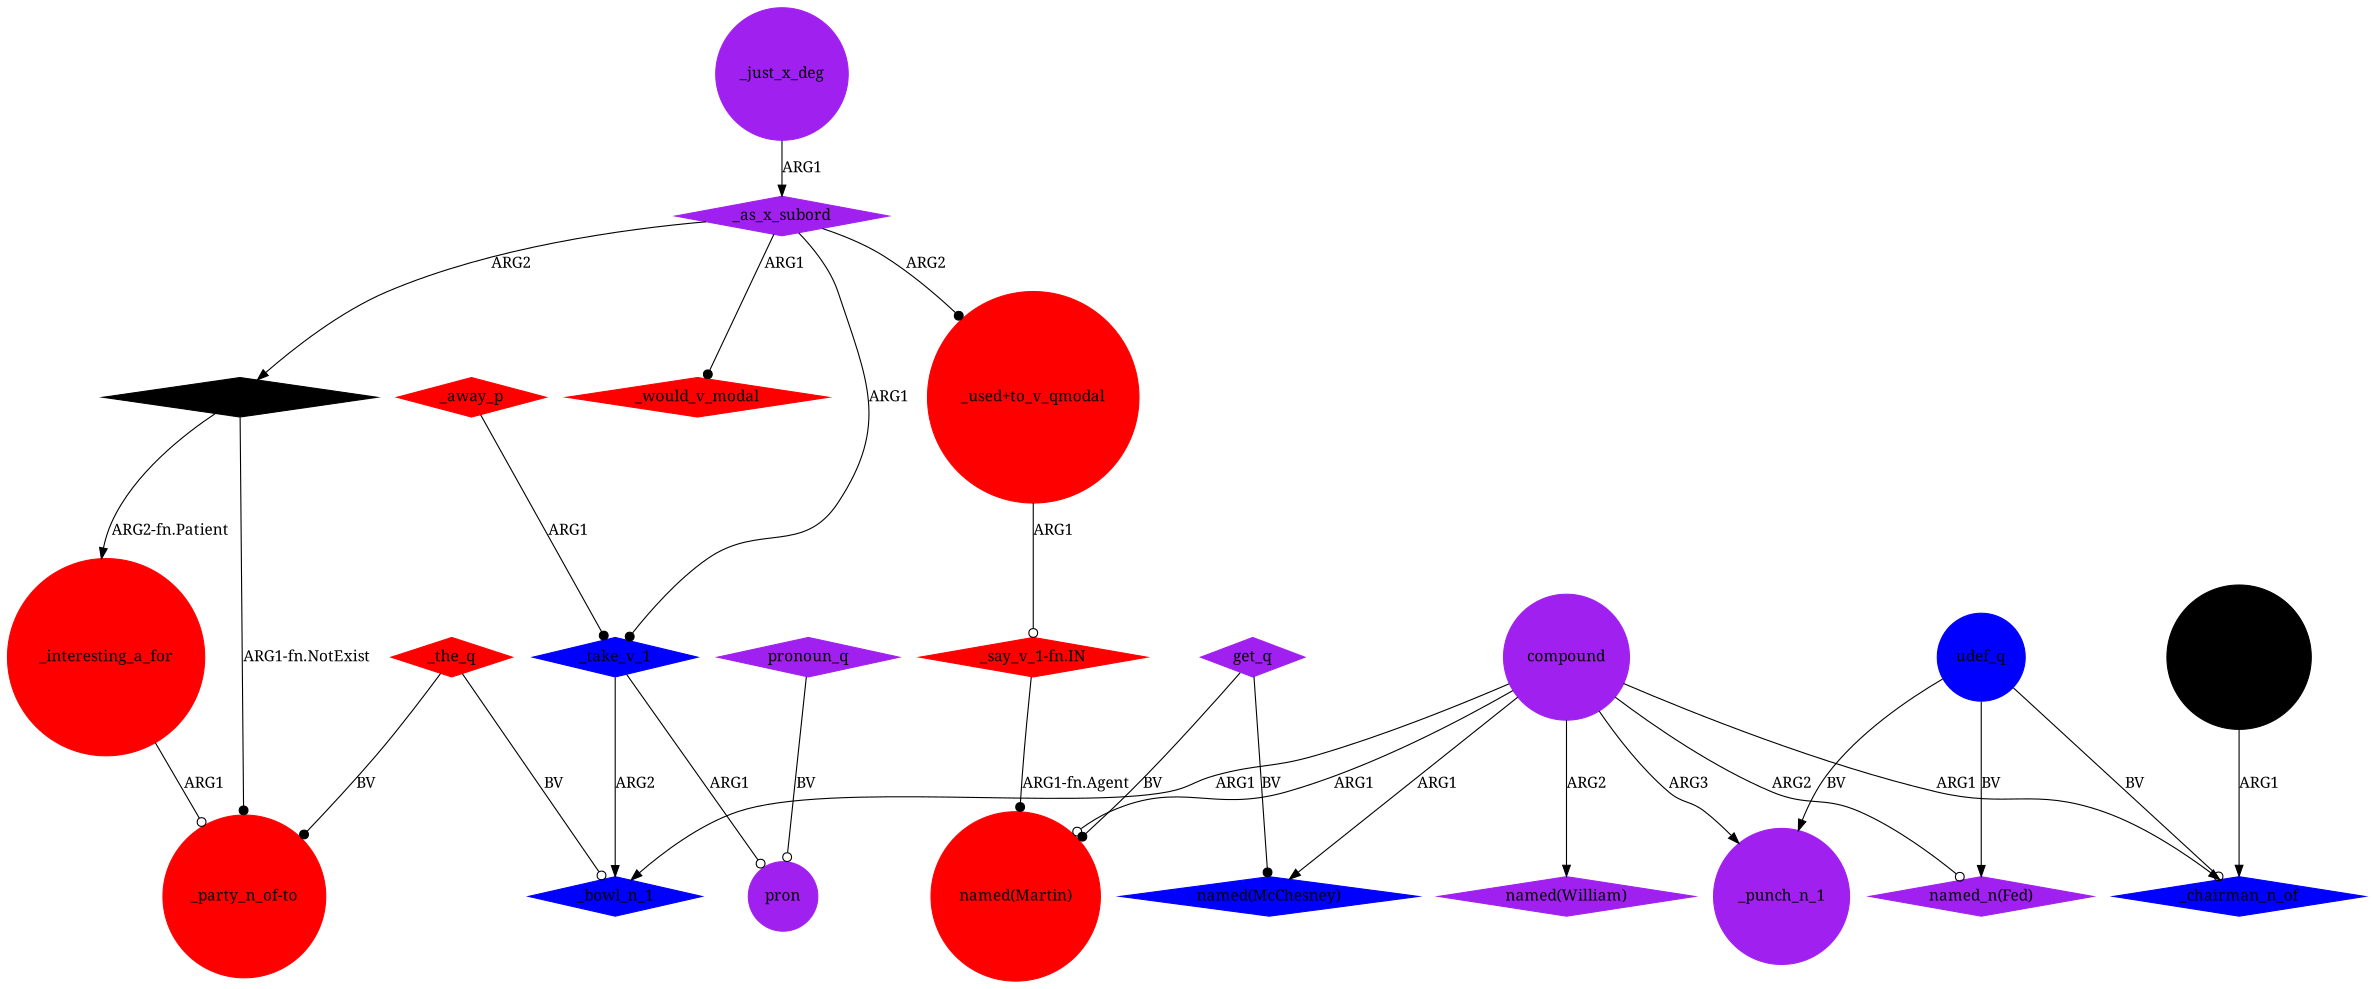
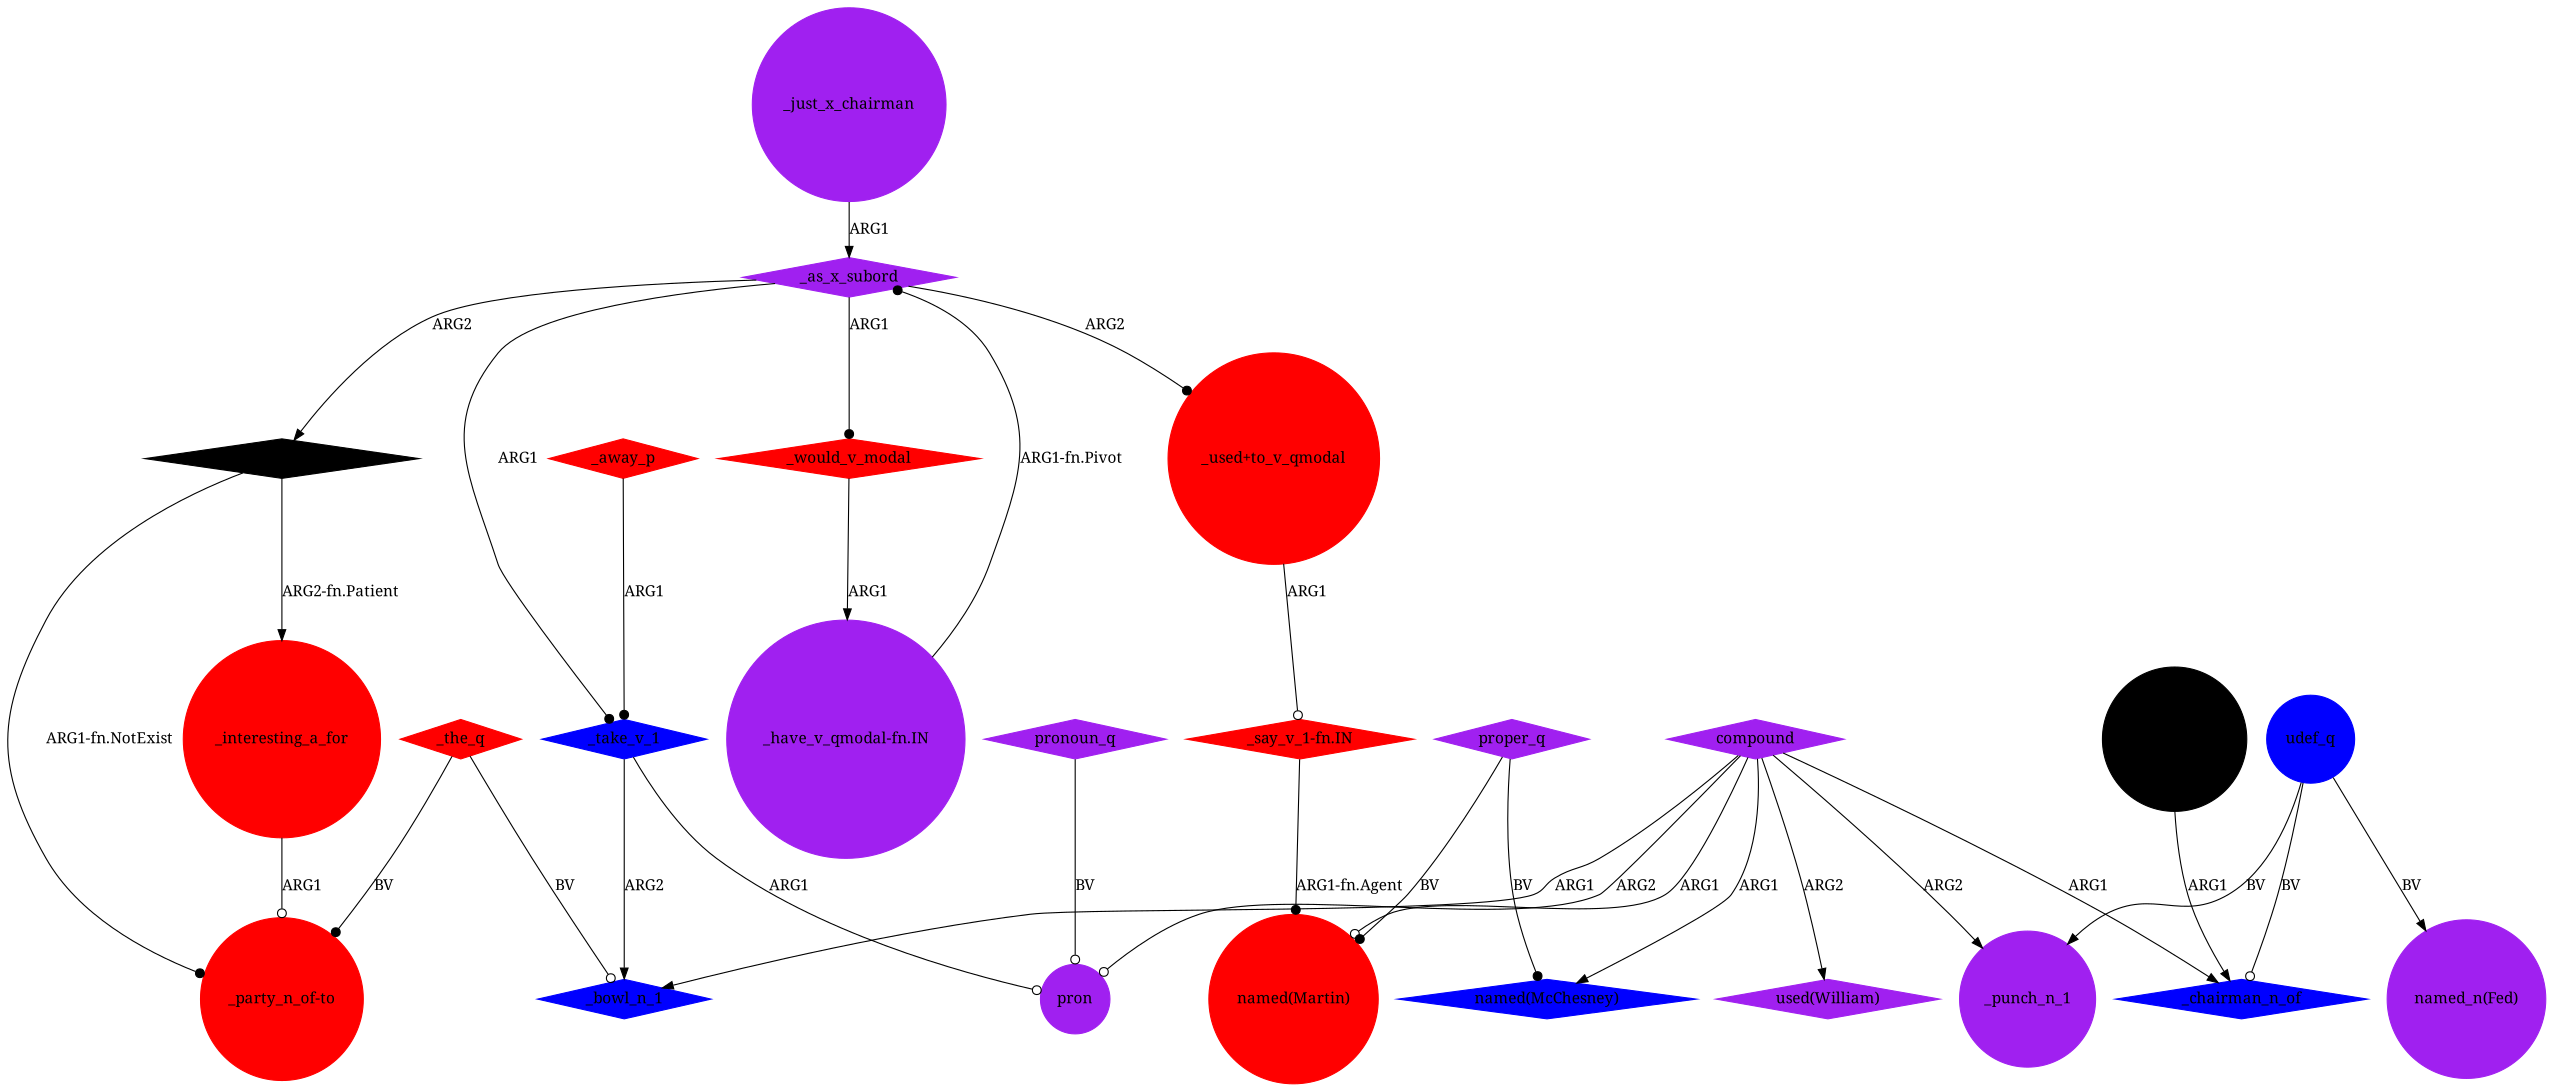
node "_just_x_deg": label "_just_x_deg" -> "_just_x_chairman"
node "get_q": label "get_q" -> "proper_q"
node "compound": shape circle -> diamond
node "_have_v_qmodal-fn.IN": added
edge "compound" -> "_punch_n_1": label "ARG3" -> "ARG2"
edge "compound" -> "named_n(Fed)": now "compound" -> "pron"
node "named(William)": label "named(William)" -> "used(William)"
node "named_n(Fed)": shape diamond -> circle
